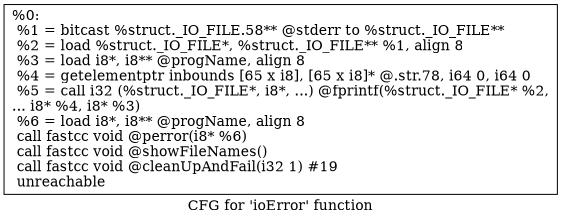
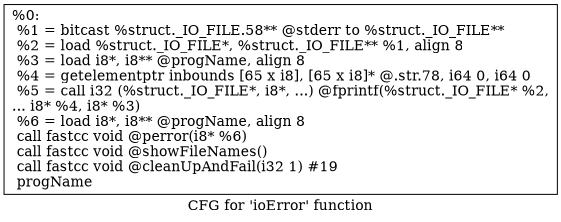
node "%0:": text "unreachable" -> "progName"
